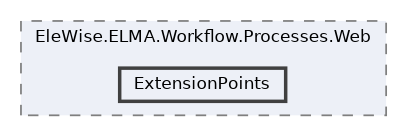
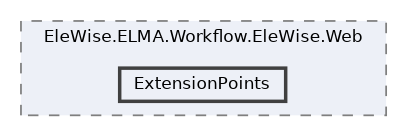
cluster "EleWise.ELMA.Workflow.Processes.Web": label "EleWise.ELMA.Workflow.Processes.Web" -> "EleWise.ELMA.Workflow.EleWise.Web"
